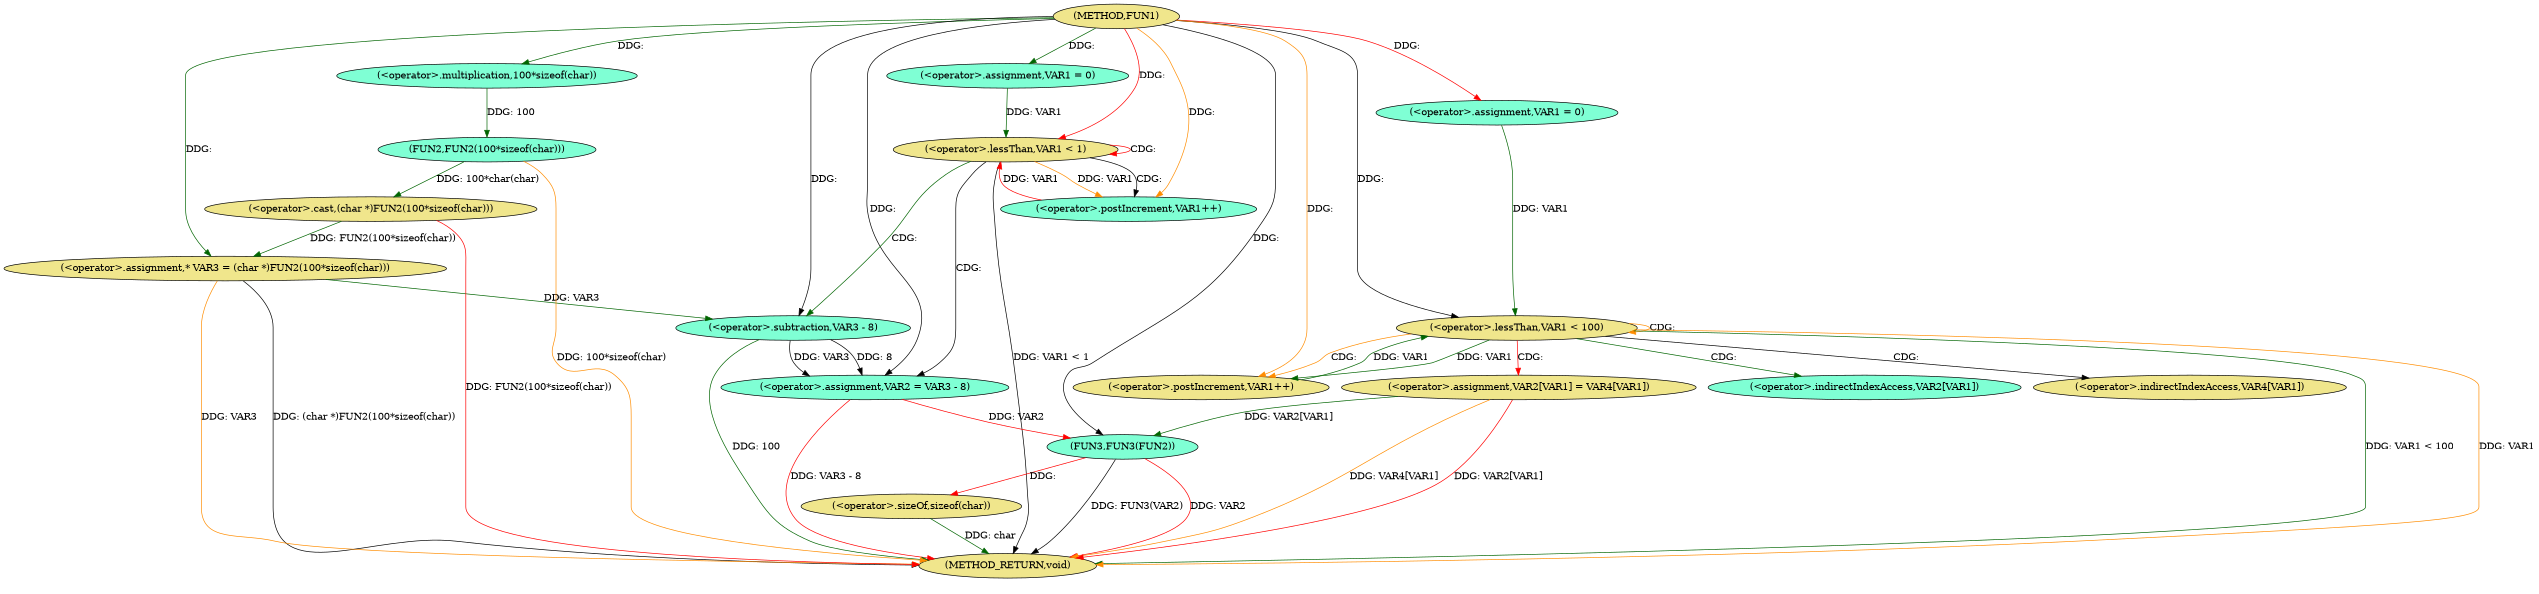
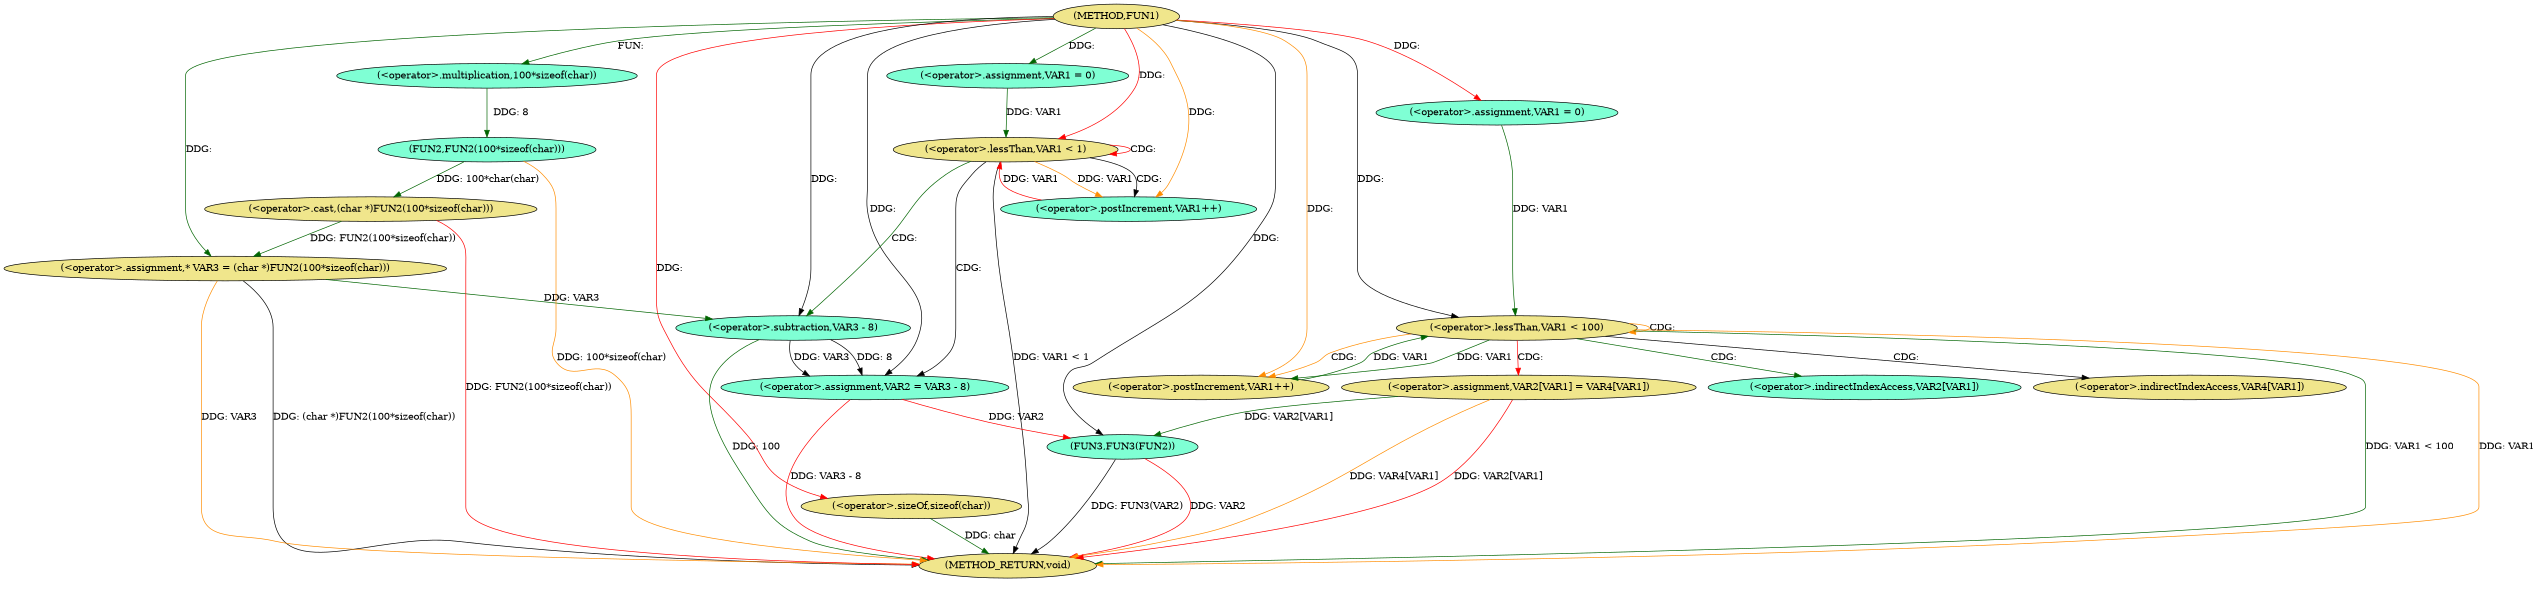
edge "(METHOD,FUN1)" -> "(<operator>.multiplication,100*sizeof(char))": label "DDG: " -> "FUN: "
edge "(<operator>.multiplication,100*sizeof(char))" -> "(FUN2,FUN2(100*sizeof(char)))": label "DDG: 100" -> "DDG: 8"
edge "(FUN3,FUN3(FUN2))" -> "(<operator>.sizeOf,sizeof(char))": now "(METHOD,FUN1)" -> "(<operator>.sizeOf,sizeof(char))"
